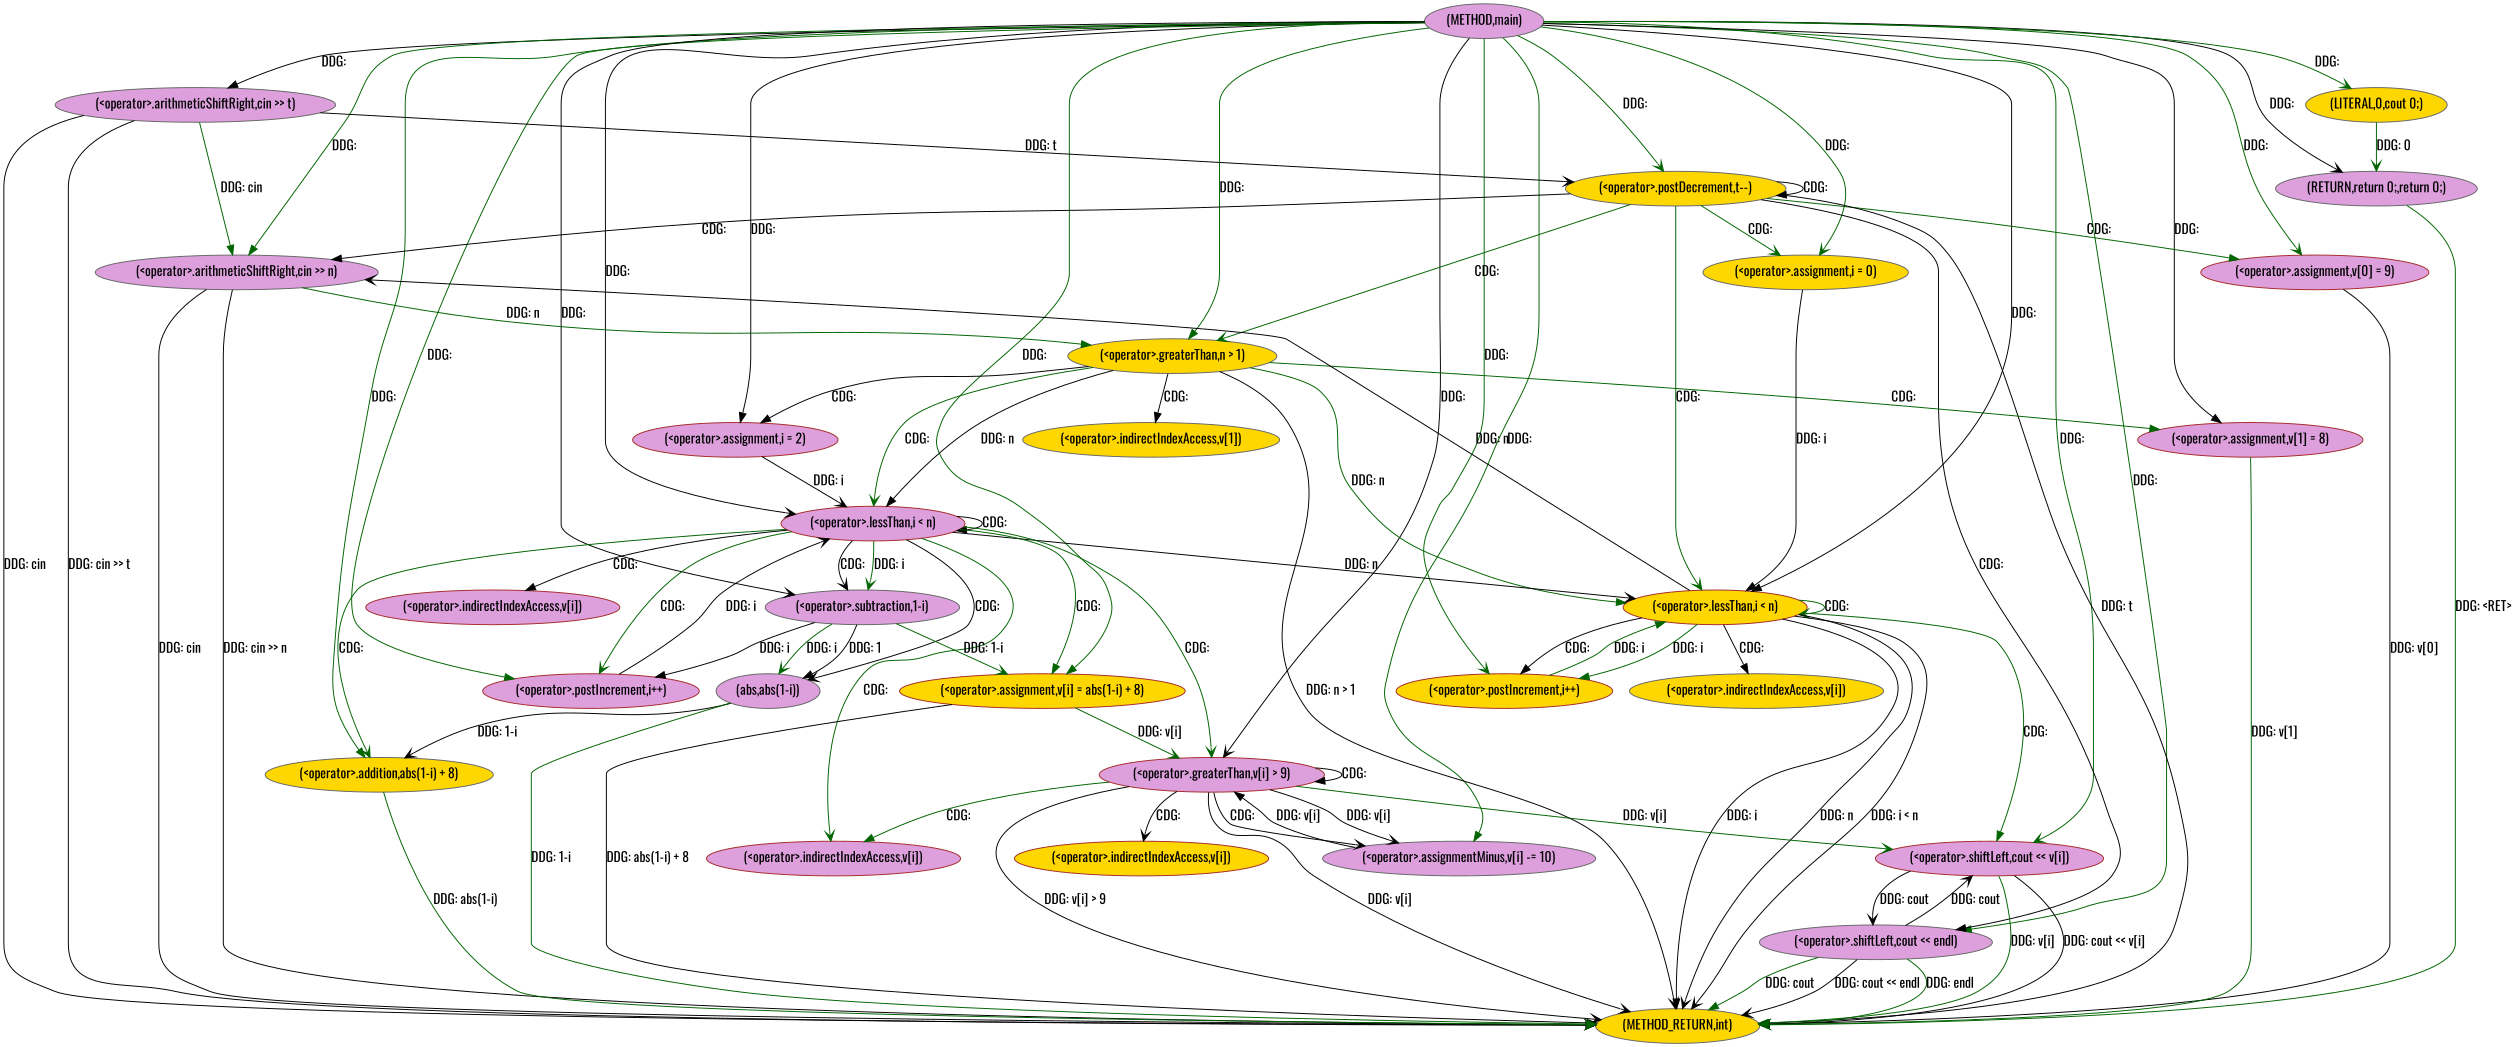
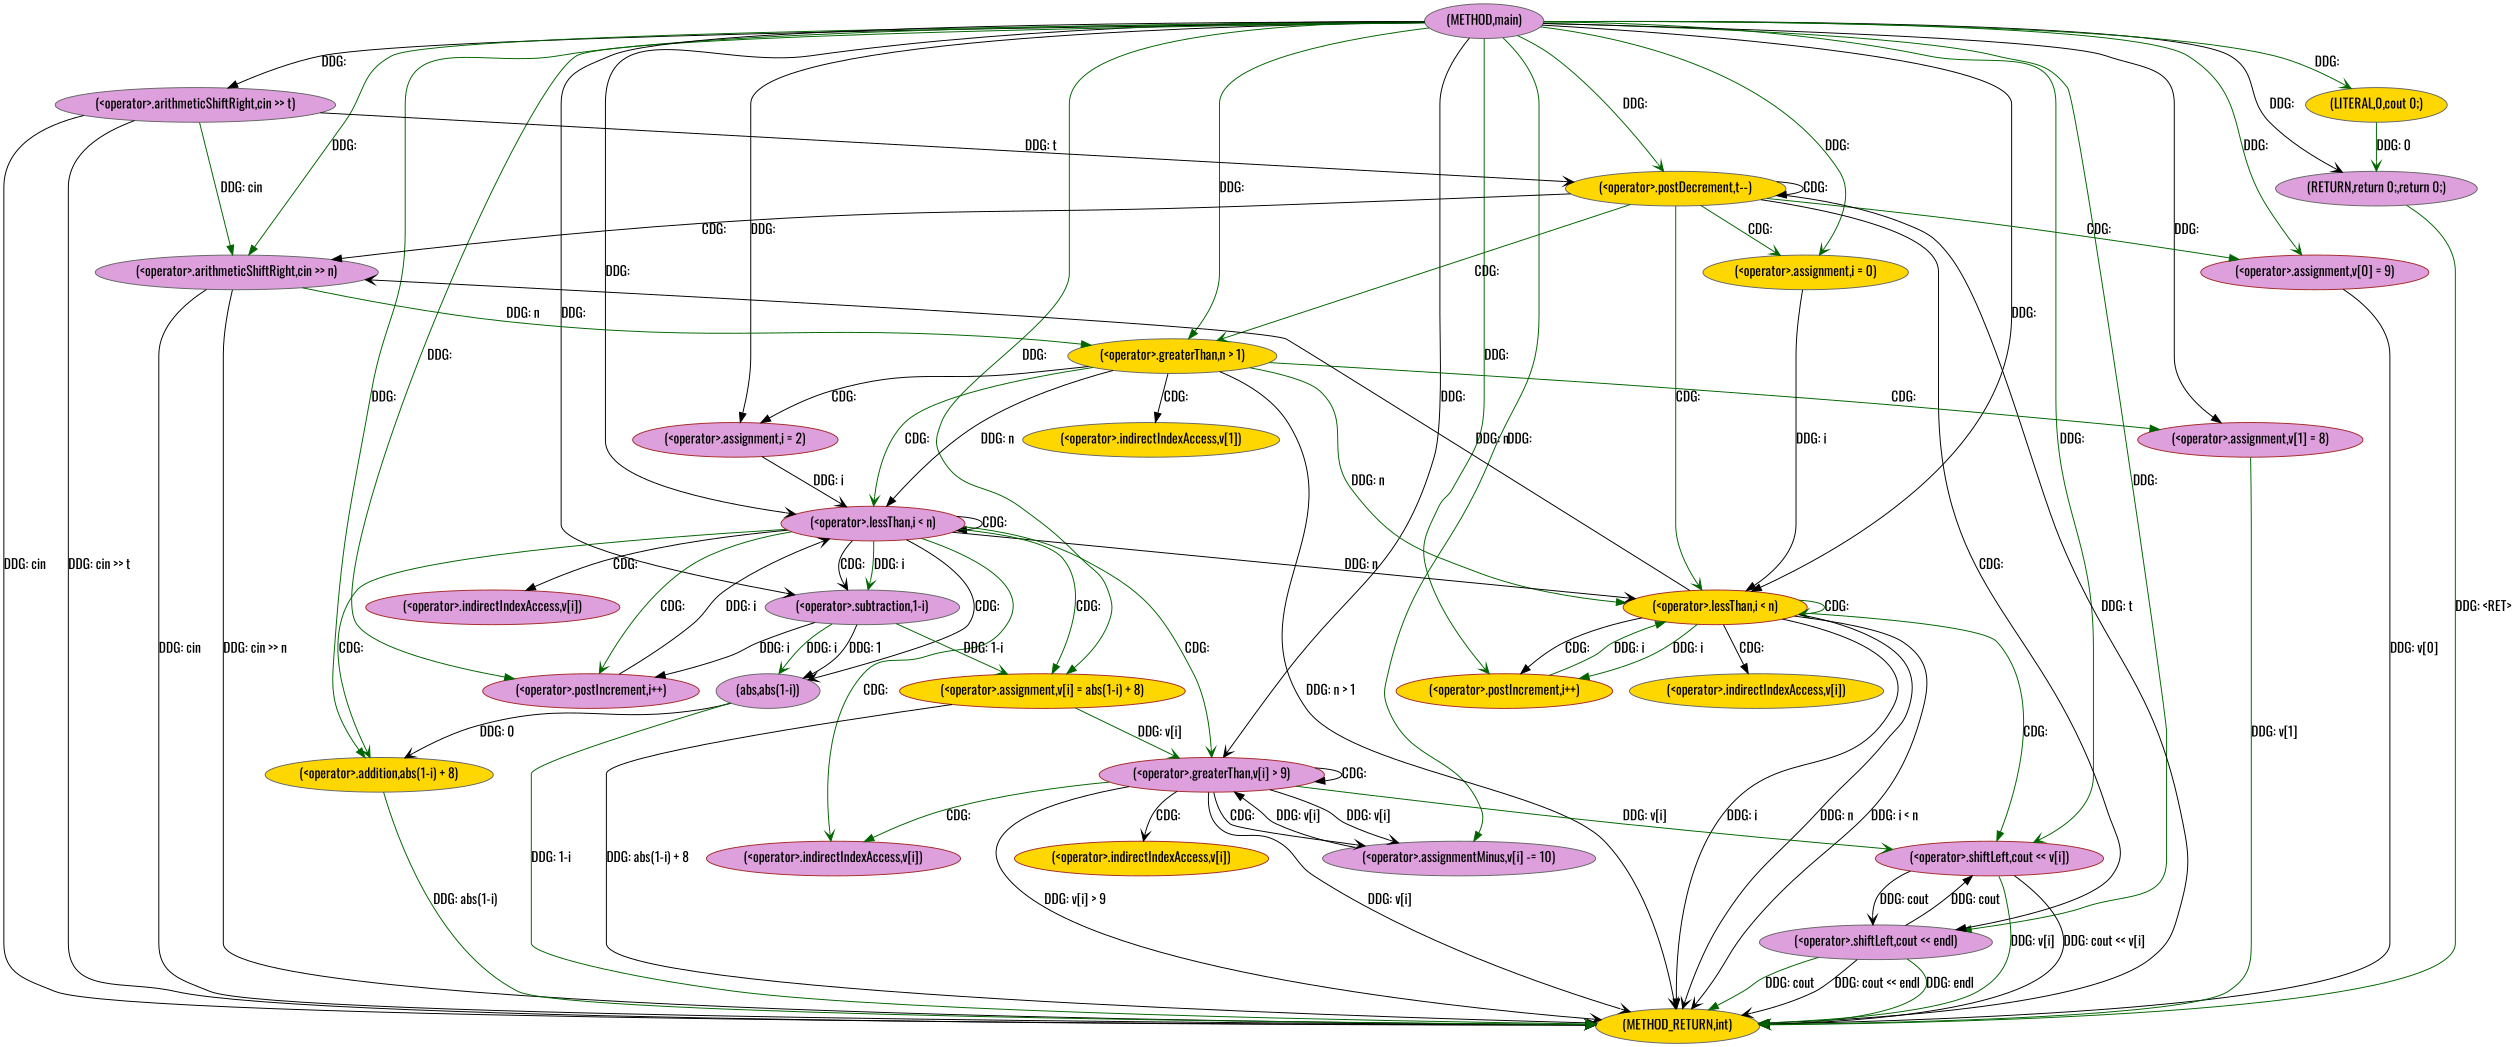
edge "(abs,abs(1-i))" -> "(<operator>.addition,abs(1-i) + 8)": label "DDG: 1-i" -> "DDG: 0"
edge "(<operator>.shiftLeft,cout << endl)" -> "(<operator>.shiftLeft,cout << v[i])": arrowhead vee -> normal
